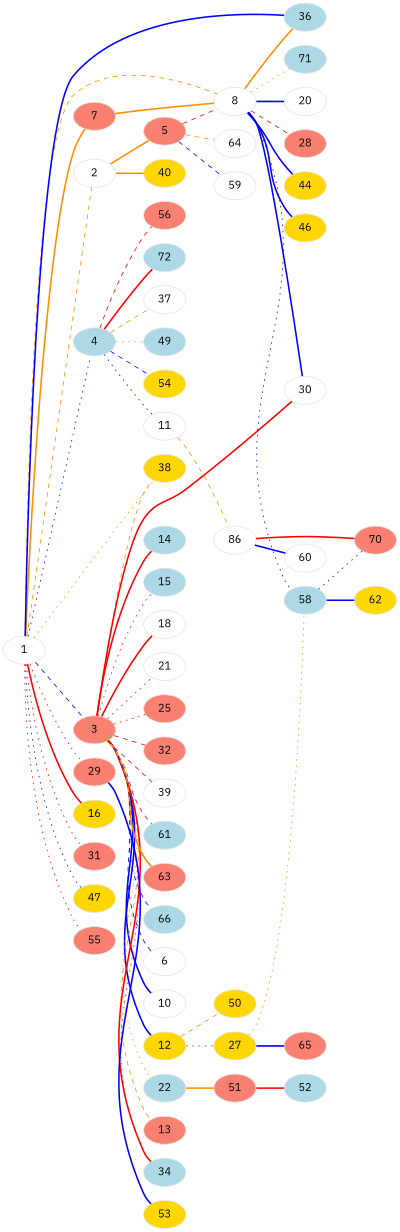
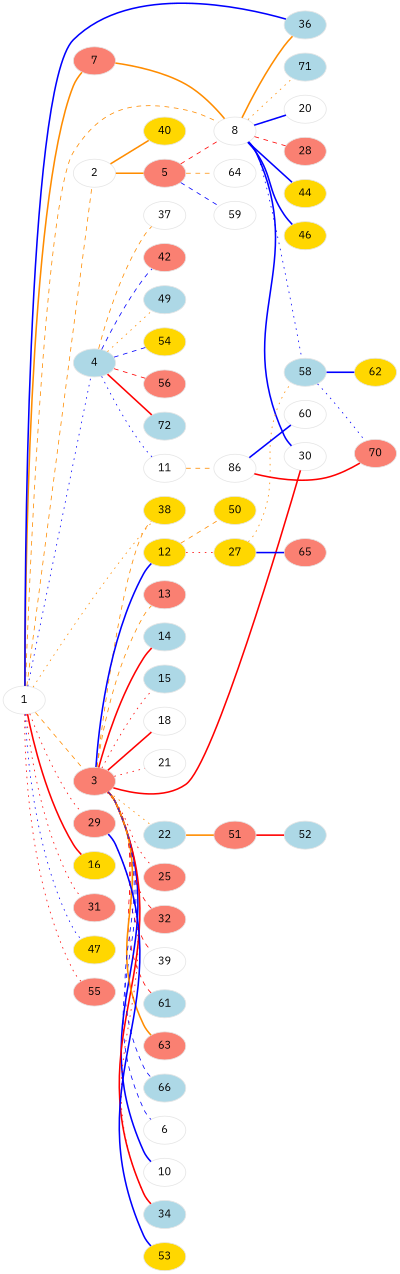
node "42": added
edge "1" -- "3": color blue -> darkorange
